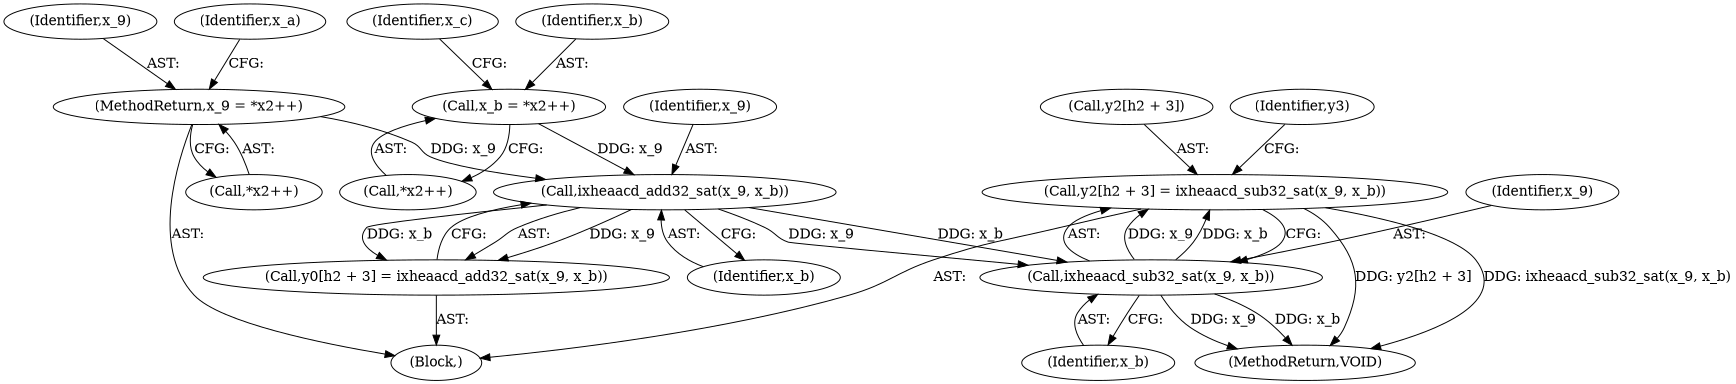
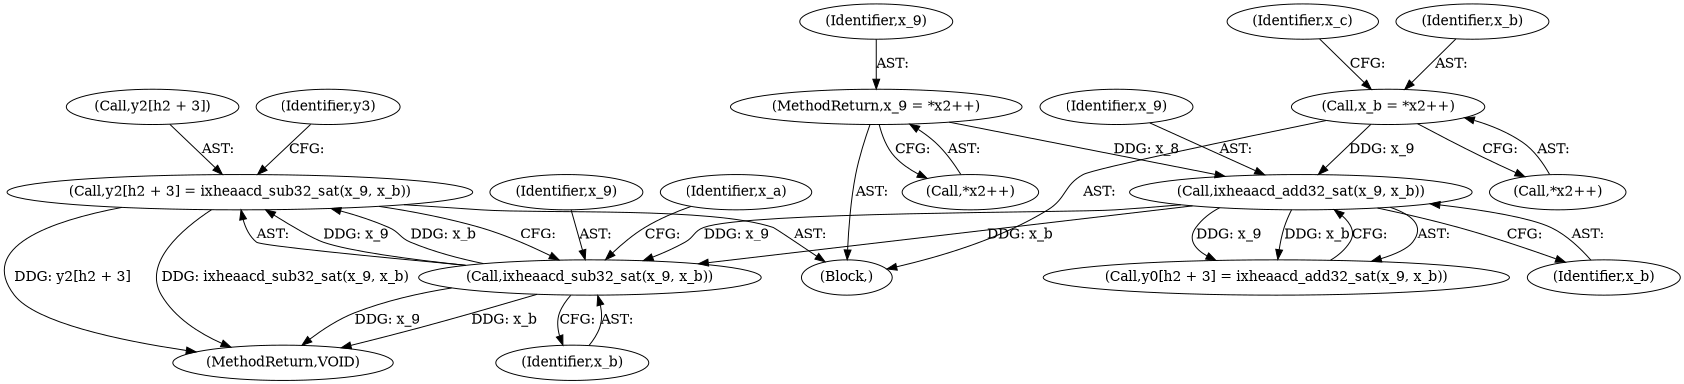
edge "(Identifier,x_a)" -> "(MethodReturn,x_9 = *x2++)": now "(Identifier,x_a)" -> "(Call,ixheaacd_sub32_sat(x_9, x_b))"
edge "(MethodReturn,x_9 = *x2++)" -> "(Call,ixheaacd_add32_sat(x_9, x_b))": label "DDG: x_9" -> "DDG: x_8"
edge "(Call,y0[h2 + 3] = ixheaacd_add32_sat(x_9, x_b))" -> "(Block,)": now "(Call,x_b = *x2++)" -> "(Block,)"
